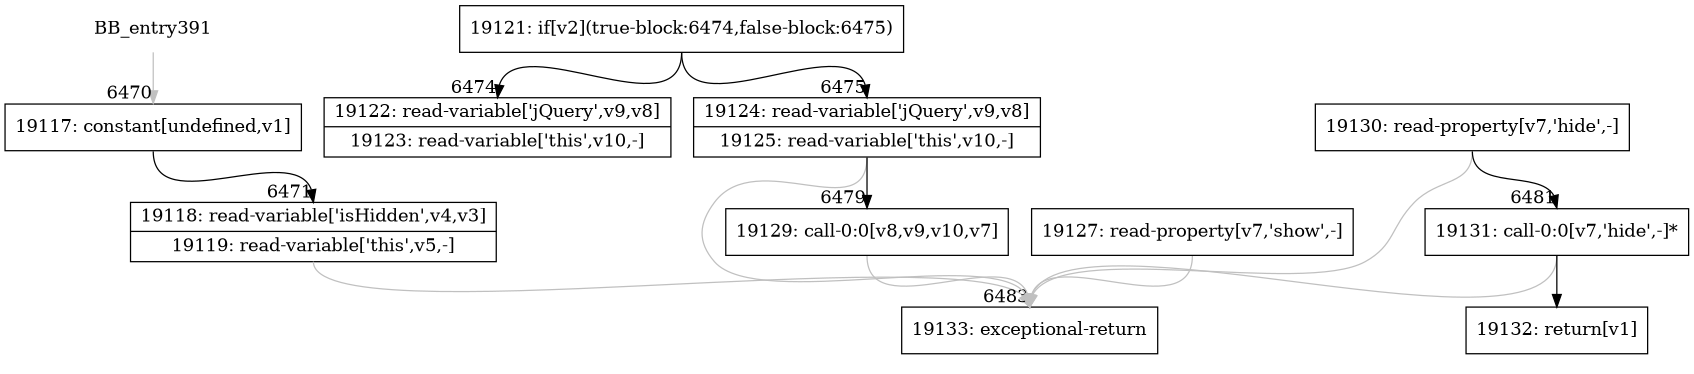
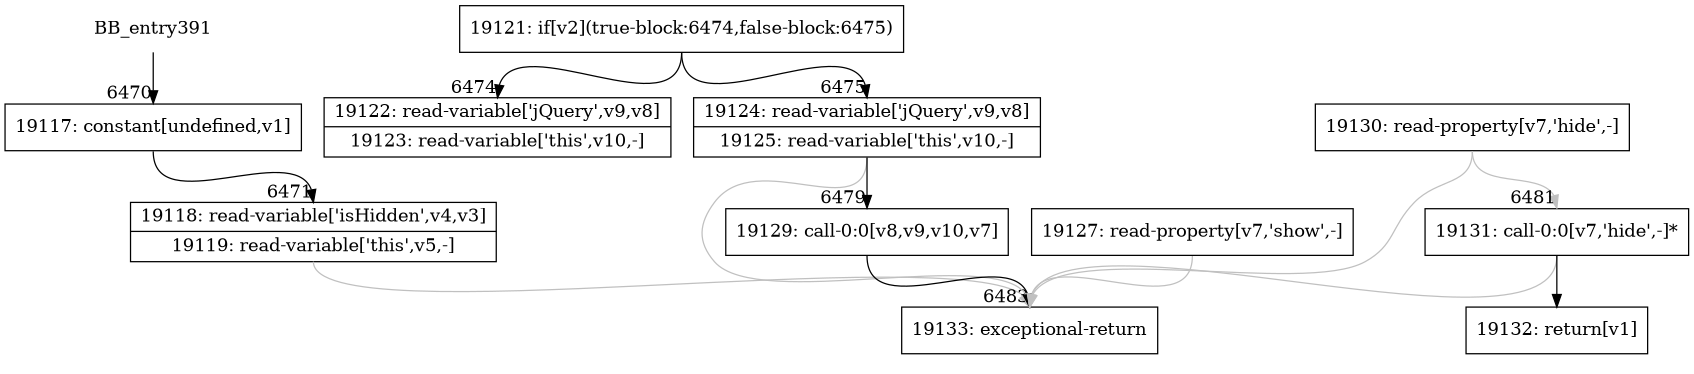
edge "BB_entry391" -> "19117: constant[undefined,v1]": color gray -> black
edge "19130: read-property[v7,'hide',-]" -> "19131: call-0:0[v7,'hide',-]*": color black -> gray
edge "19129: call-0:0[v8,v9,v10,v7]" -> "19133: exceptional-return": color gray -> black
